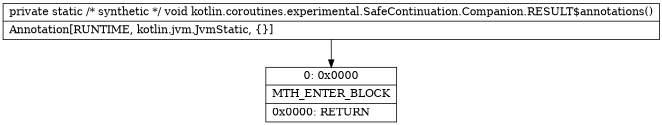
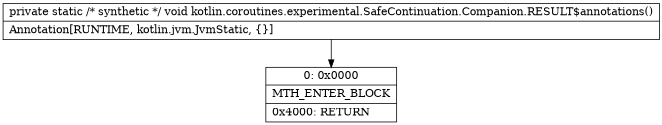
node "0: 0x0000": text "0x0000: RETURN" -> "0x4000: RETURN"
